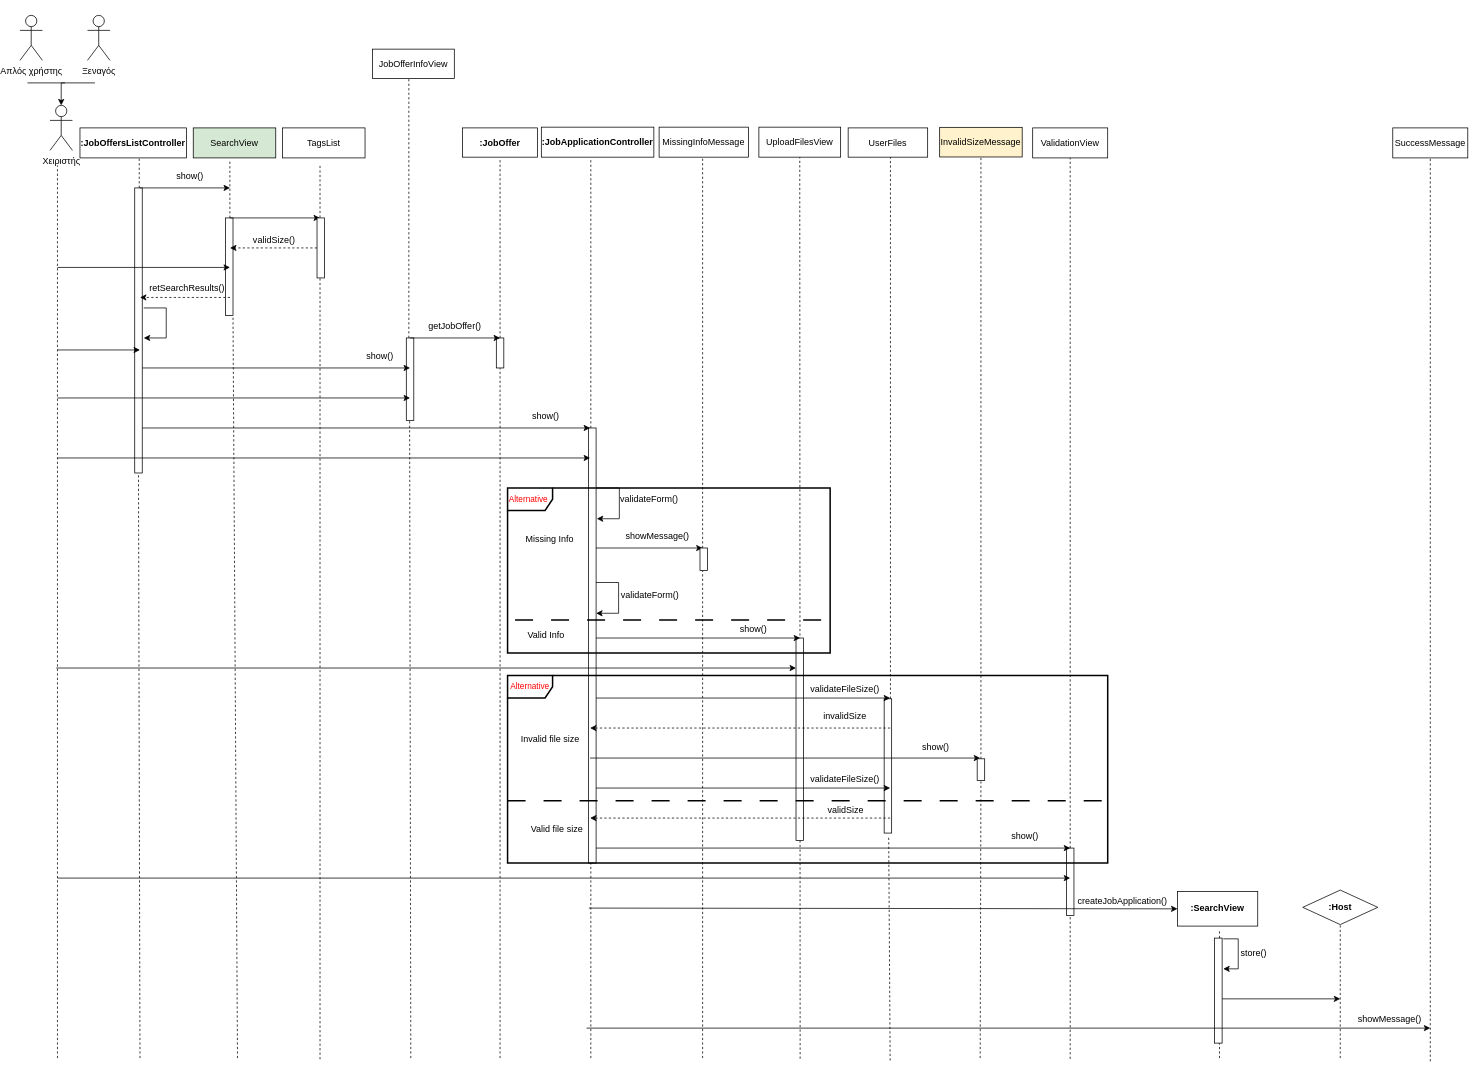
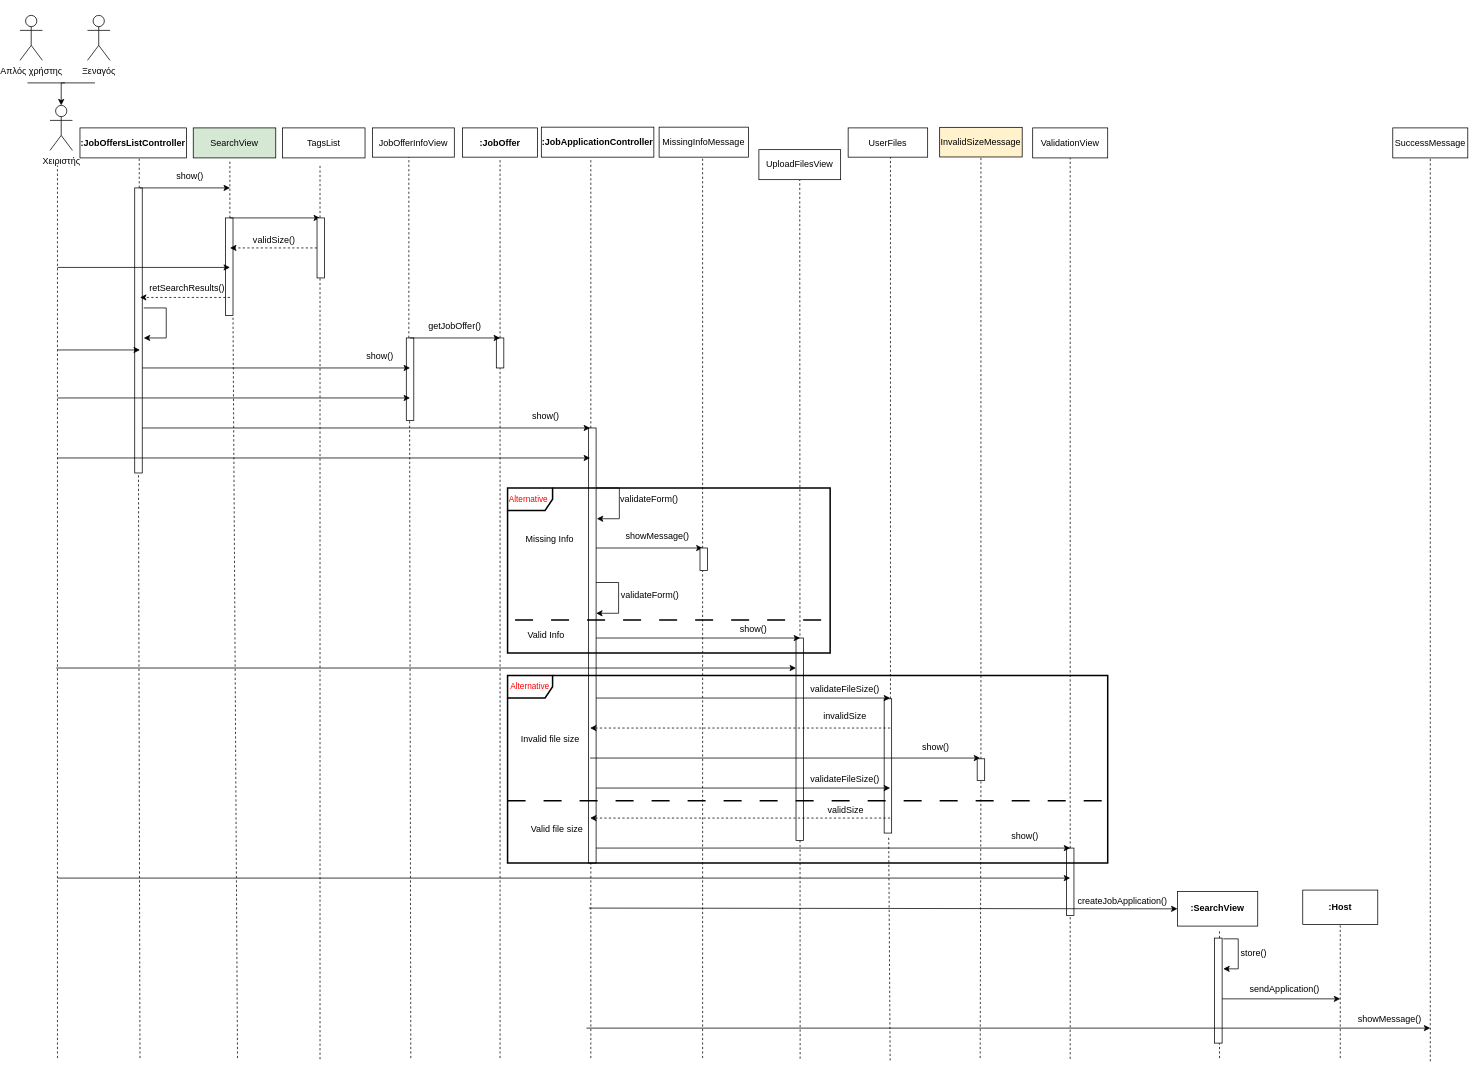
node "JobOfferInfoView": moved (413, 64) -> (413, 143)
node "UploadFilesView": moved (800, 142) -> (800, 165)
node ":Host": shape diamond -> rectangle
node "sendApplication()": added
